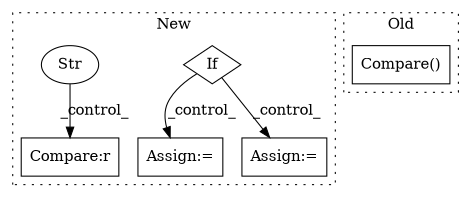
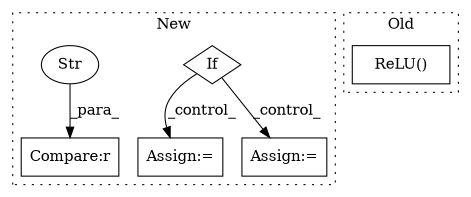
node "Compare()": label "Compare()" -> "ReLU()"
edge "Str" -> "Compare:r": label "_control_" -> "_para_"
